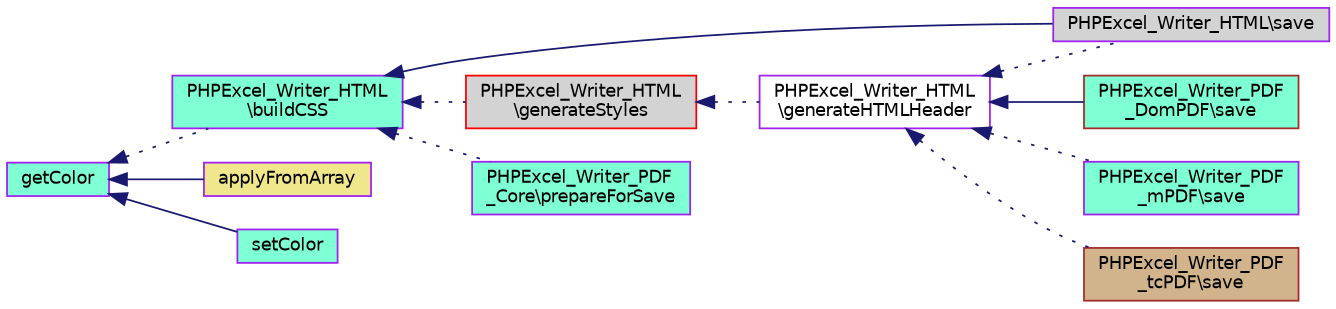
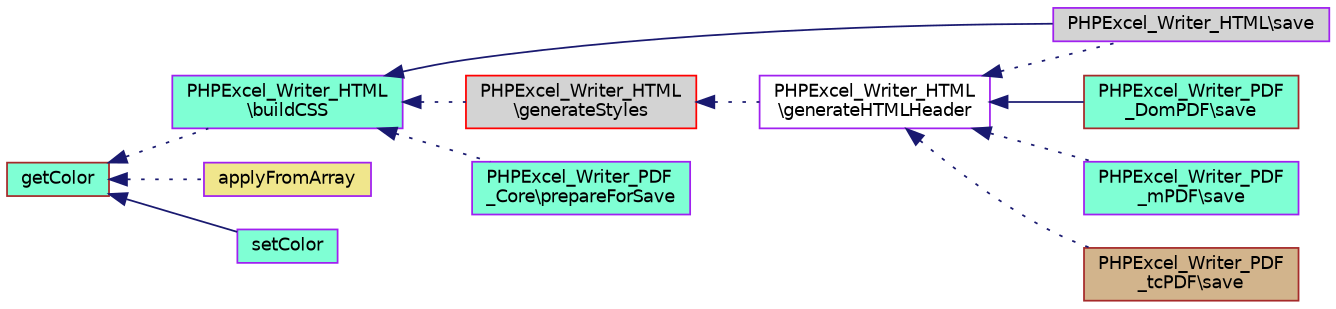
node "getColor": color purple -> brown
edge "applyFromArray" -> "getColor": style solid -> dotted
